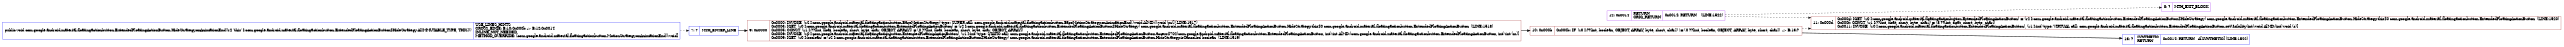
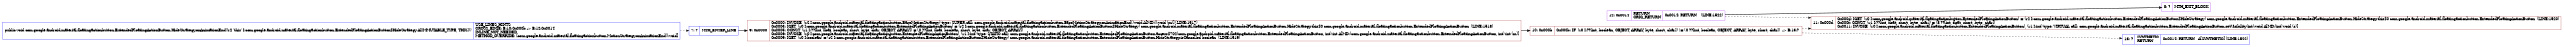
edge "12: 0x0014" -> "8: ?": style dashed -> bold
edge "10: 0x000b" -> "13: ?": style bold -> dashed
